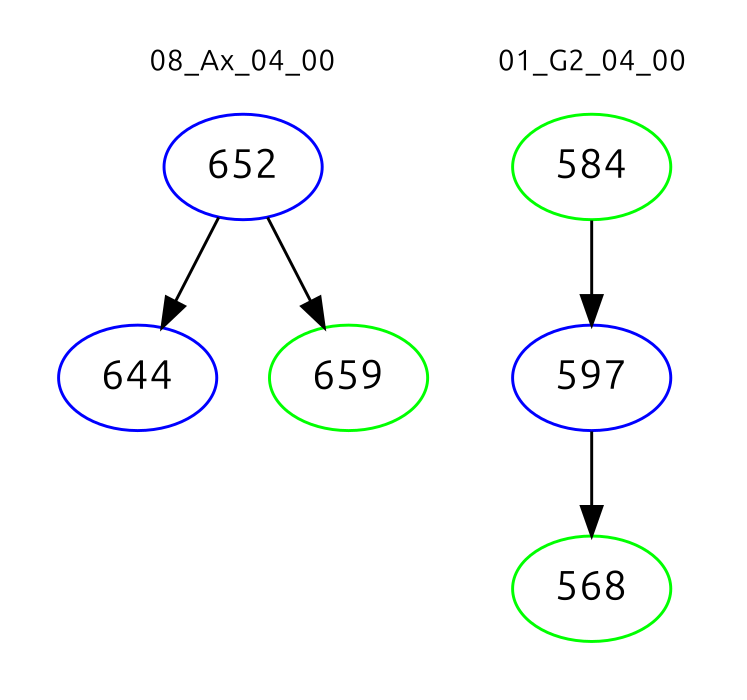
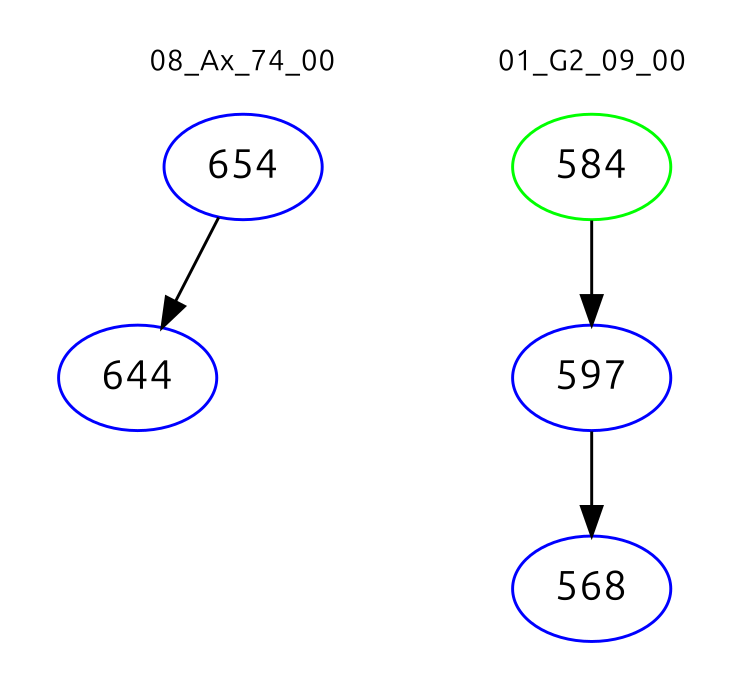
cluster "08_Ax_04_00": label "08_Ax_04_00" -> "08_Ax_74_00"
cluster "01_G2_04_00": label "01_G2_04_00" -> "01_G2_09_00"
node "652": label "652" -> "654"
node "659": removed
node "568": color green -> blue
